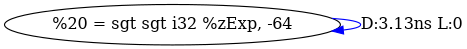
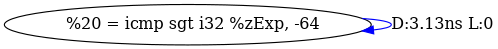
node "%20 = sgt sgt i32 %zExp, -64": label "%20 = sgt sgt i32 %zExp, -64" -> "%20 = icmp sgt i32 %zExp, -64"
